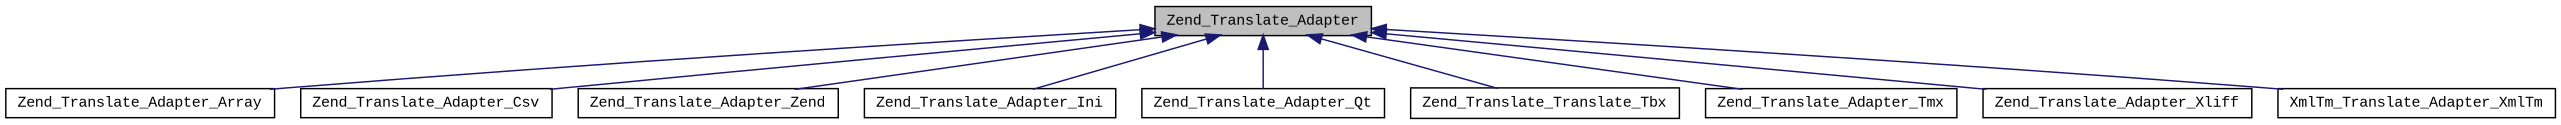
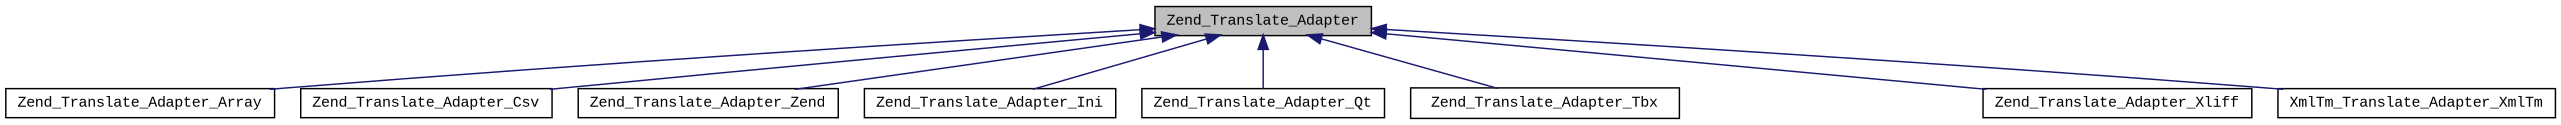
node "Zend_Translate_Translate_Tbx": label "Zend_Translate_Translate_Tbx" -> "Zend_Translate_Adapter_Tbx"
node "Zend_Translate_Adapter_Tmx": removed
